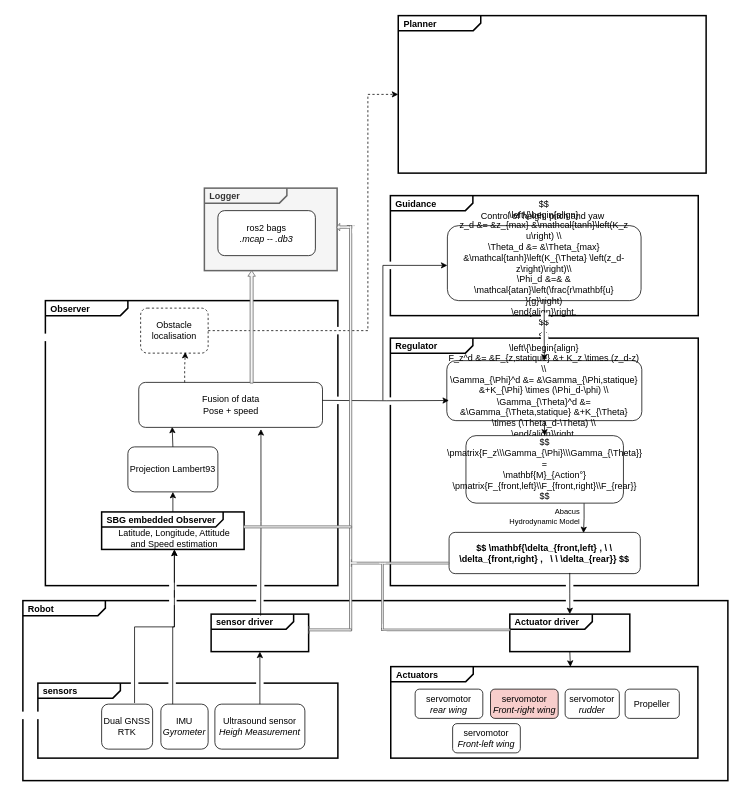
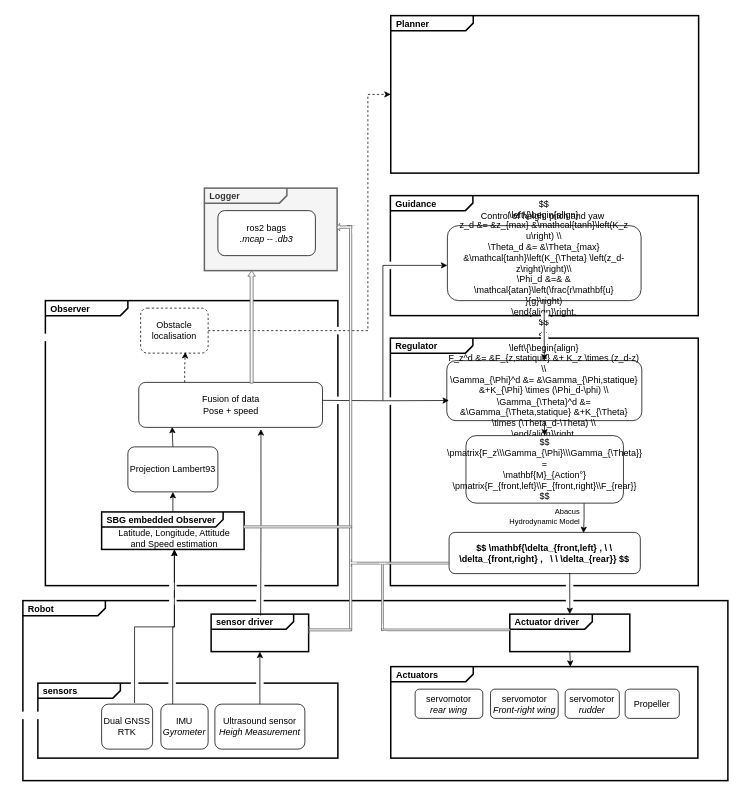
node "Planner": moved (552, 94) -> (545, 94)
node "servomotor Front-right wing": fillcolor #f8cecc -> #ffffff
node "servomotorFront-left wing": removed
